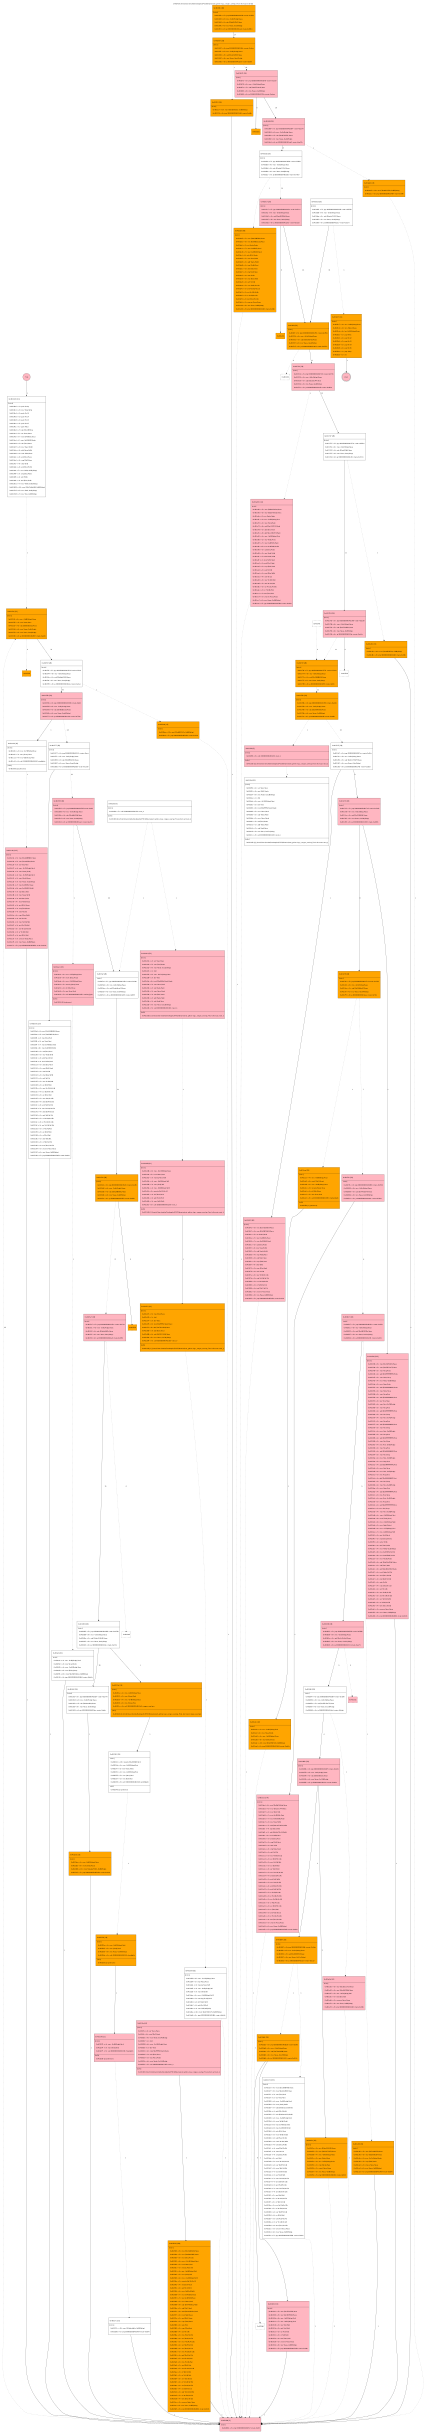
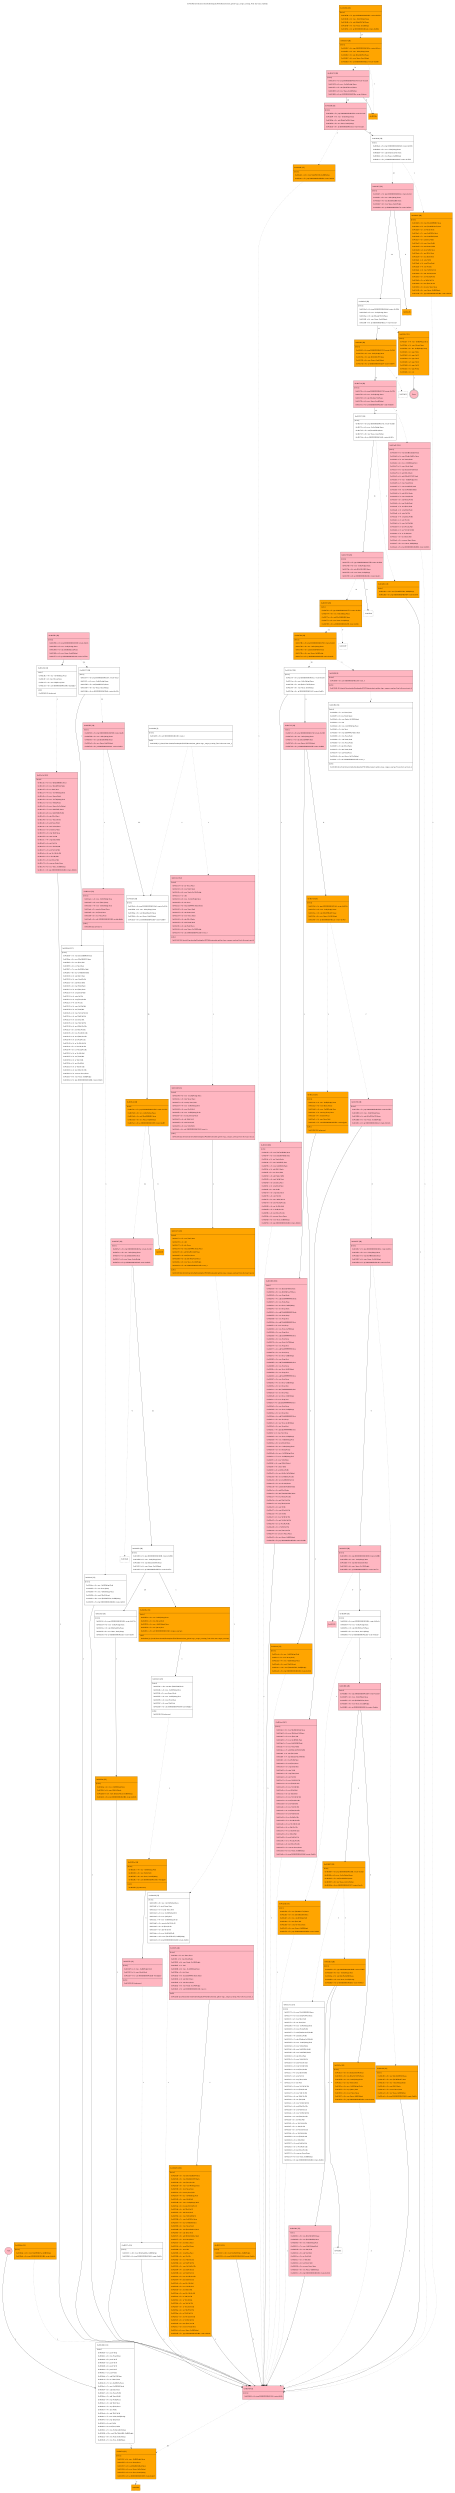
edge "0x401657 [28]" -> "0x40221f [15]": now "0x401657 [28]" -> "0x40229a"
edge "0x4016c7 [28]" -> "0x4016ff [28]": now "0x4016c7 [28]" -> "0x4016e3 [28]"
edge "0x40245f" -> "0x40176f [28]": reversed
node "0x40153f [28]": removed
node "0x401a5d [30]": fillcolor lightpink -> orange
